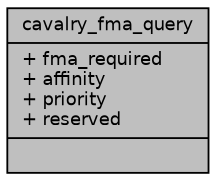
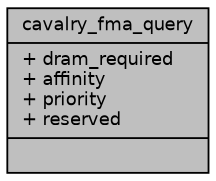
node "cavalry_fma_query": text "+ fma_required" -> "+ dram_required"
